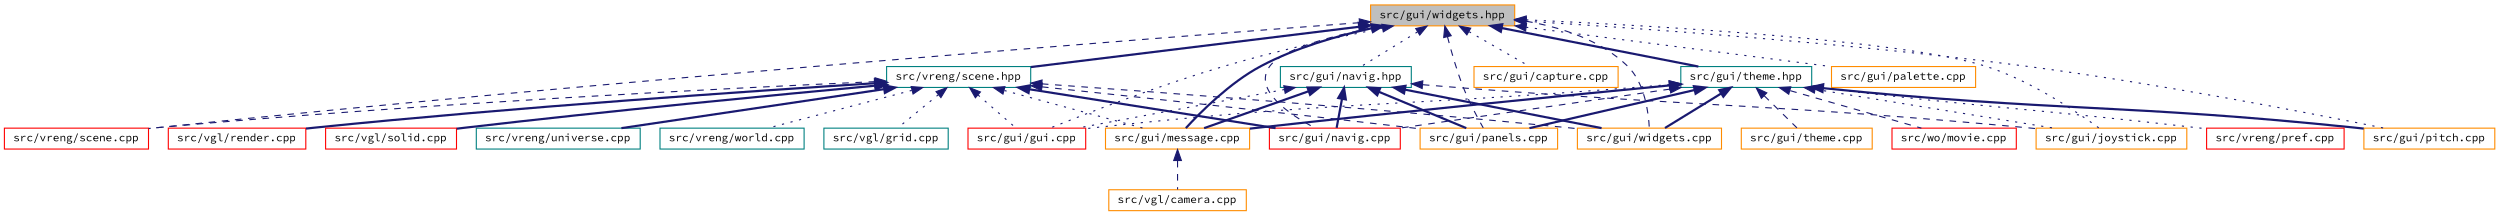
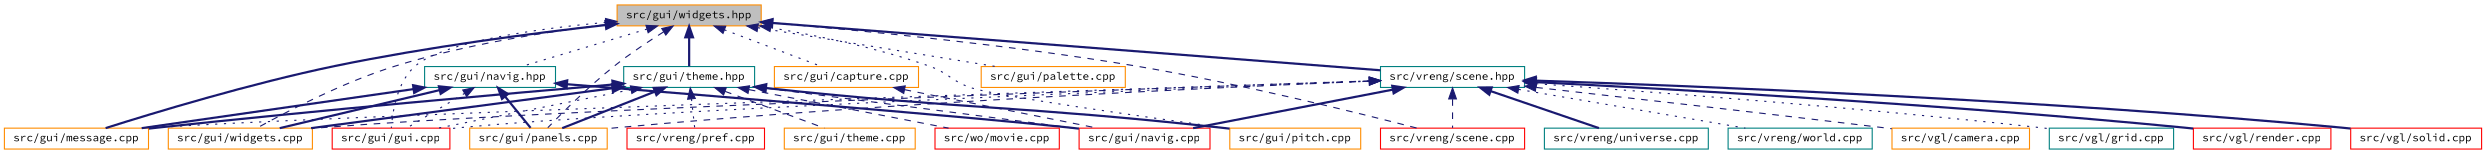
edge "src/gui/navig.cpp" -> "src/gui/widgets.hpp": now "src/gui/navig.cpp" -> "src/gui/capture.cpp"
node "src/gui/joystick.cpp": removed
edge "src/vgl/camera.cpp" -> "src/gui/message.cpp": now "src/vgl/camera.cpp" -> "src/vreng/scene.hpp"
